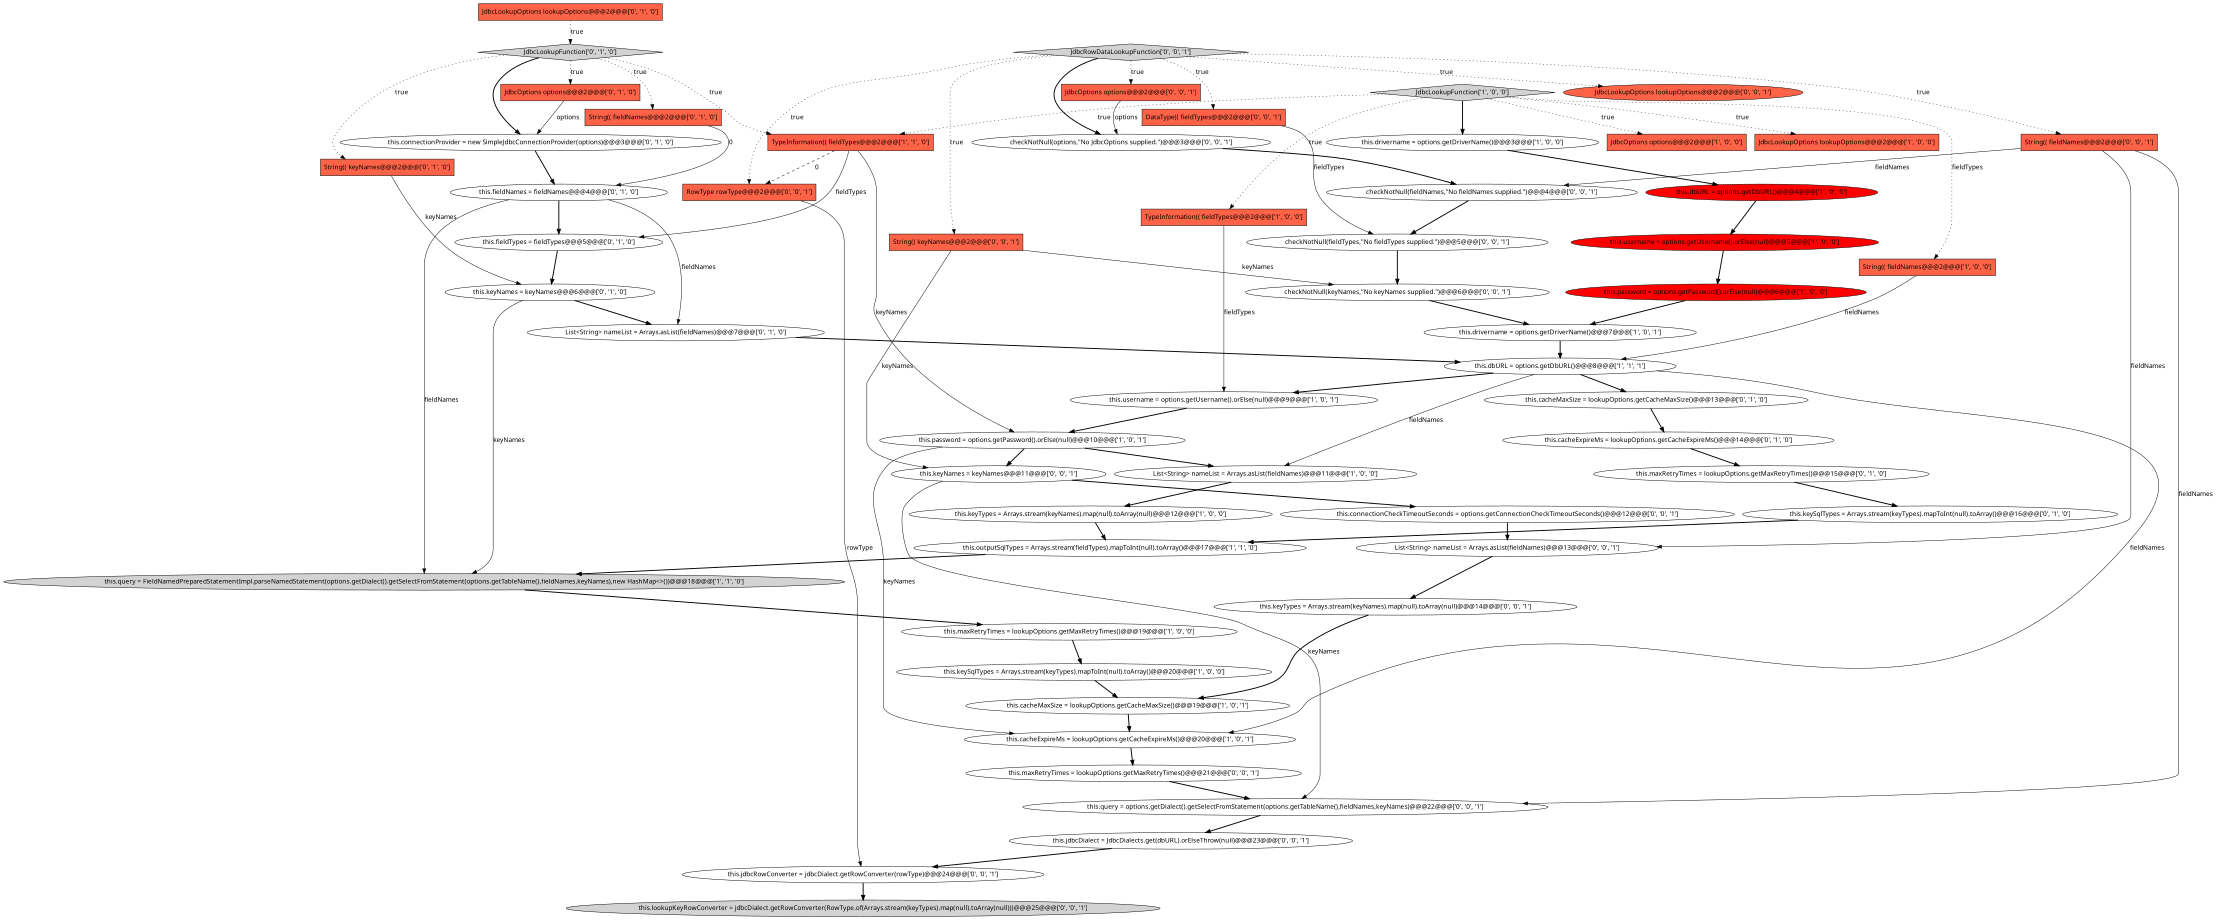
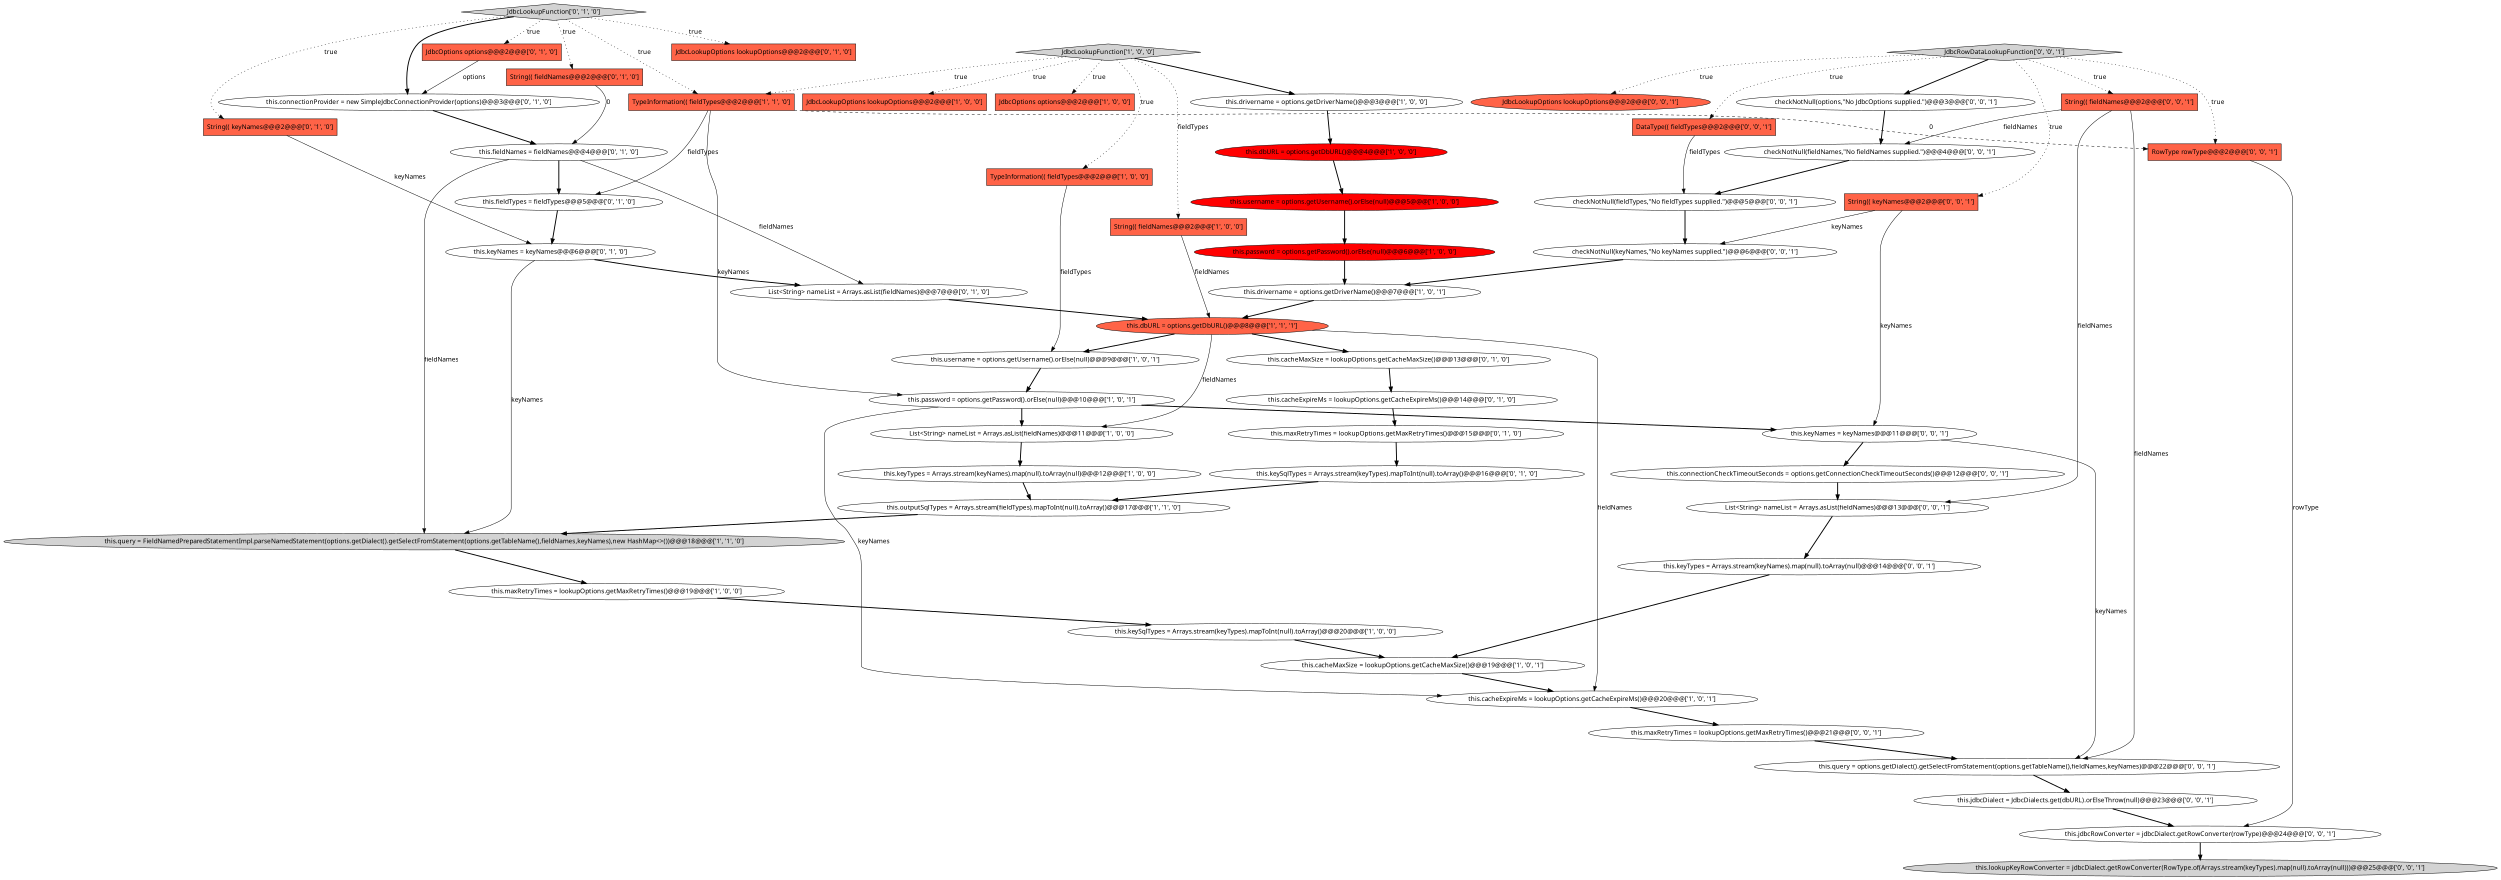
edge "JdbcLookupOptions lookupOptions@@@2@@@['0', '1', '0']" -> "JdbcLookupFunction['0', '1', '0']": reversed
node "JdbcOptions options@@@2@@@['0', '0', '1']": removed
node "this.dbURL = options.getDbURL()@@@8@@@['1', '1', '1']": fillcolor white -> tomato
